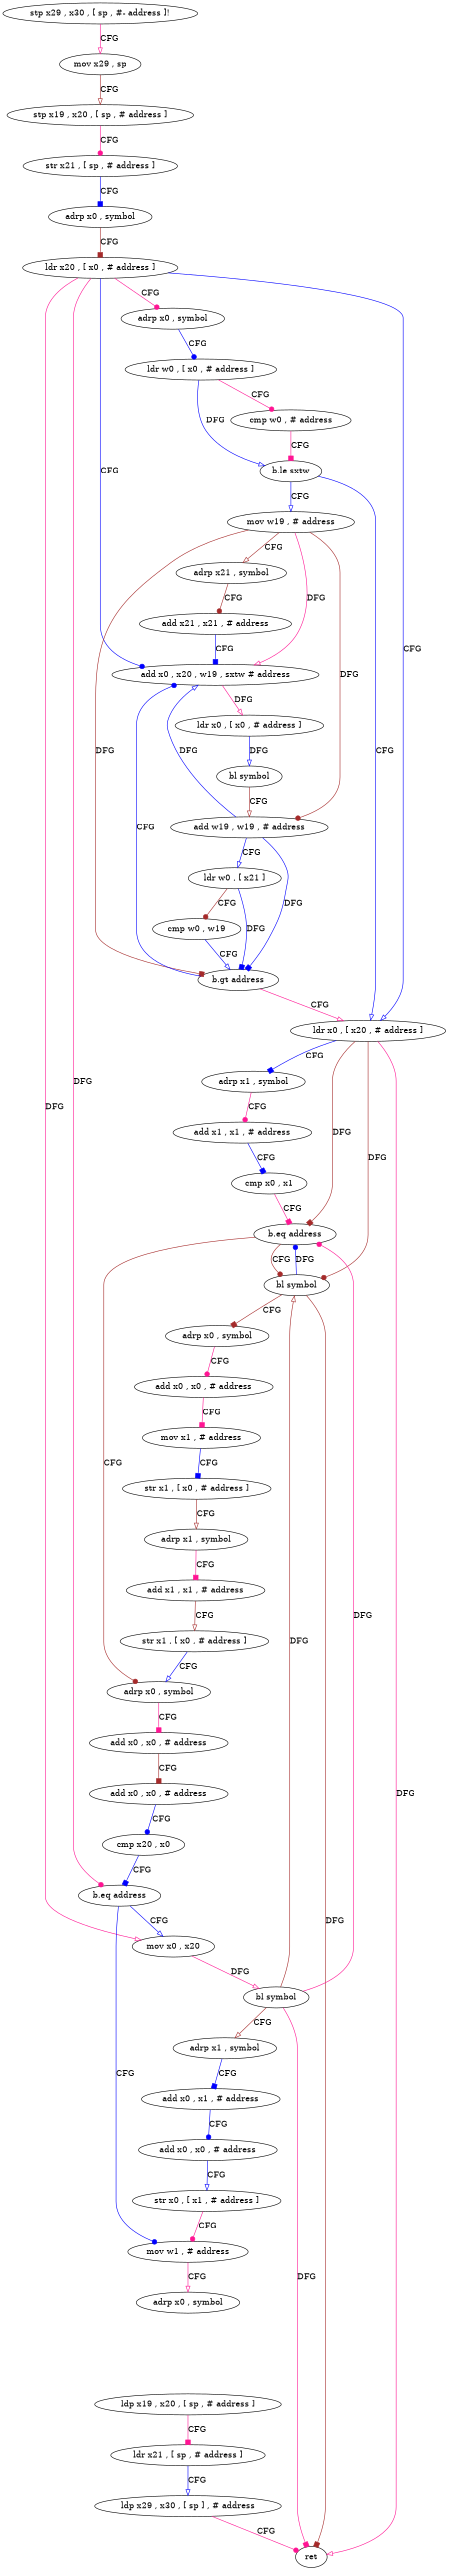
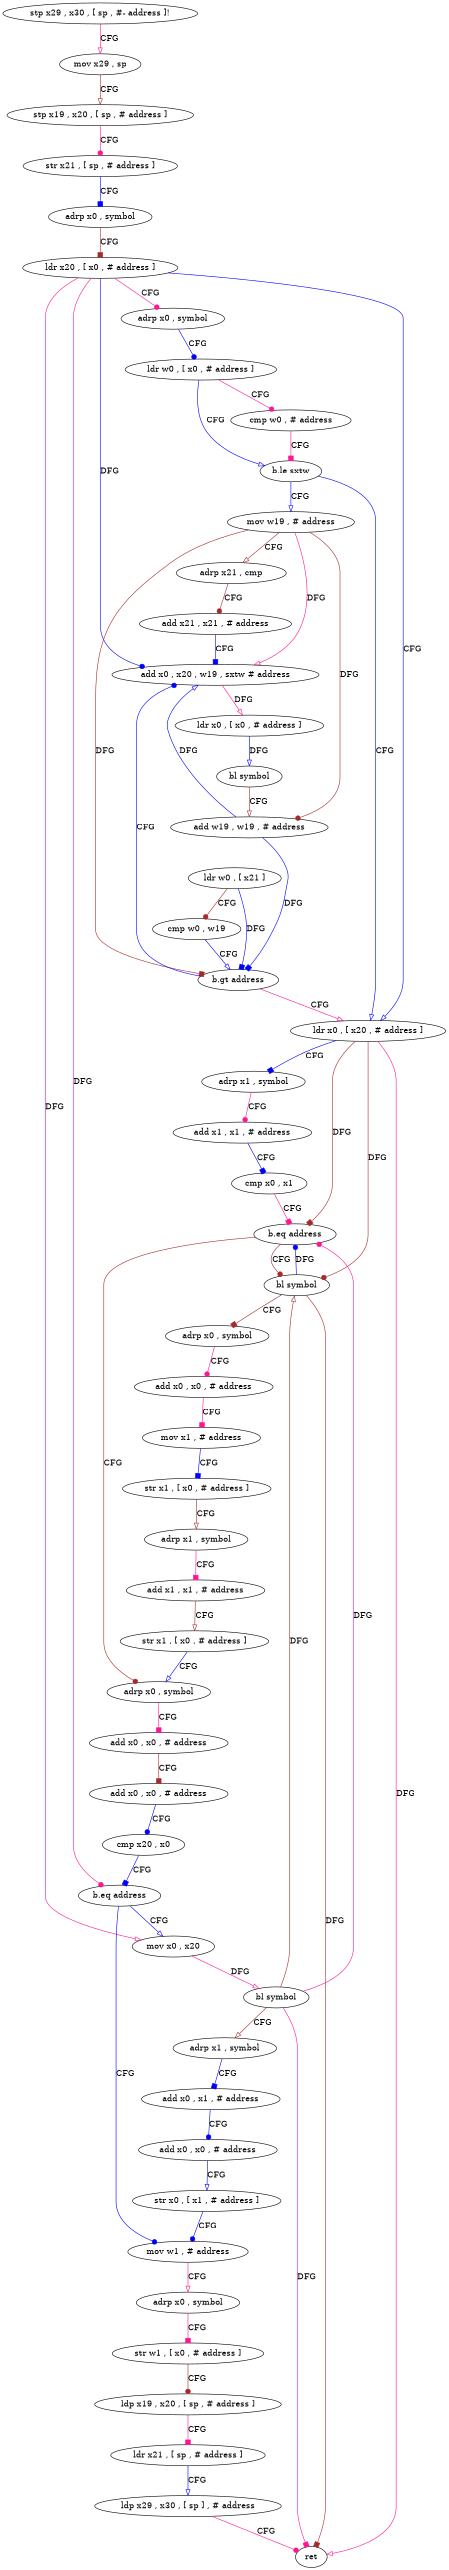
edge "ldr w0 , [ x0 , # address ]" -> "b.le sxtw": label "DFG" -> "CFG"
edge "ldr x20 , [ x0 , # address ]" -> "add x0 , x20 , w19 , sxtw # address": label "CFG" -> "DFG"
node "adrp x21 , symbol": label "adrp x21 , symbol" -> "adrp x21 , cmp"
edge "add w19 , w19 , # address" -> "ldr w0 , [ x21 ]": removed, label "CFG"
edge "str x0 , [ x1 , # address ]" -> "mov w1 , # address": color deeppink -> blue
node "str w1 , [ x0 , # address ]": added
